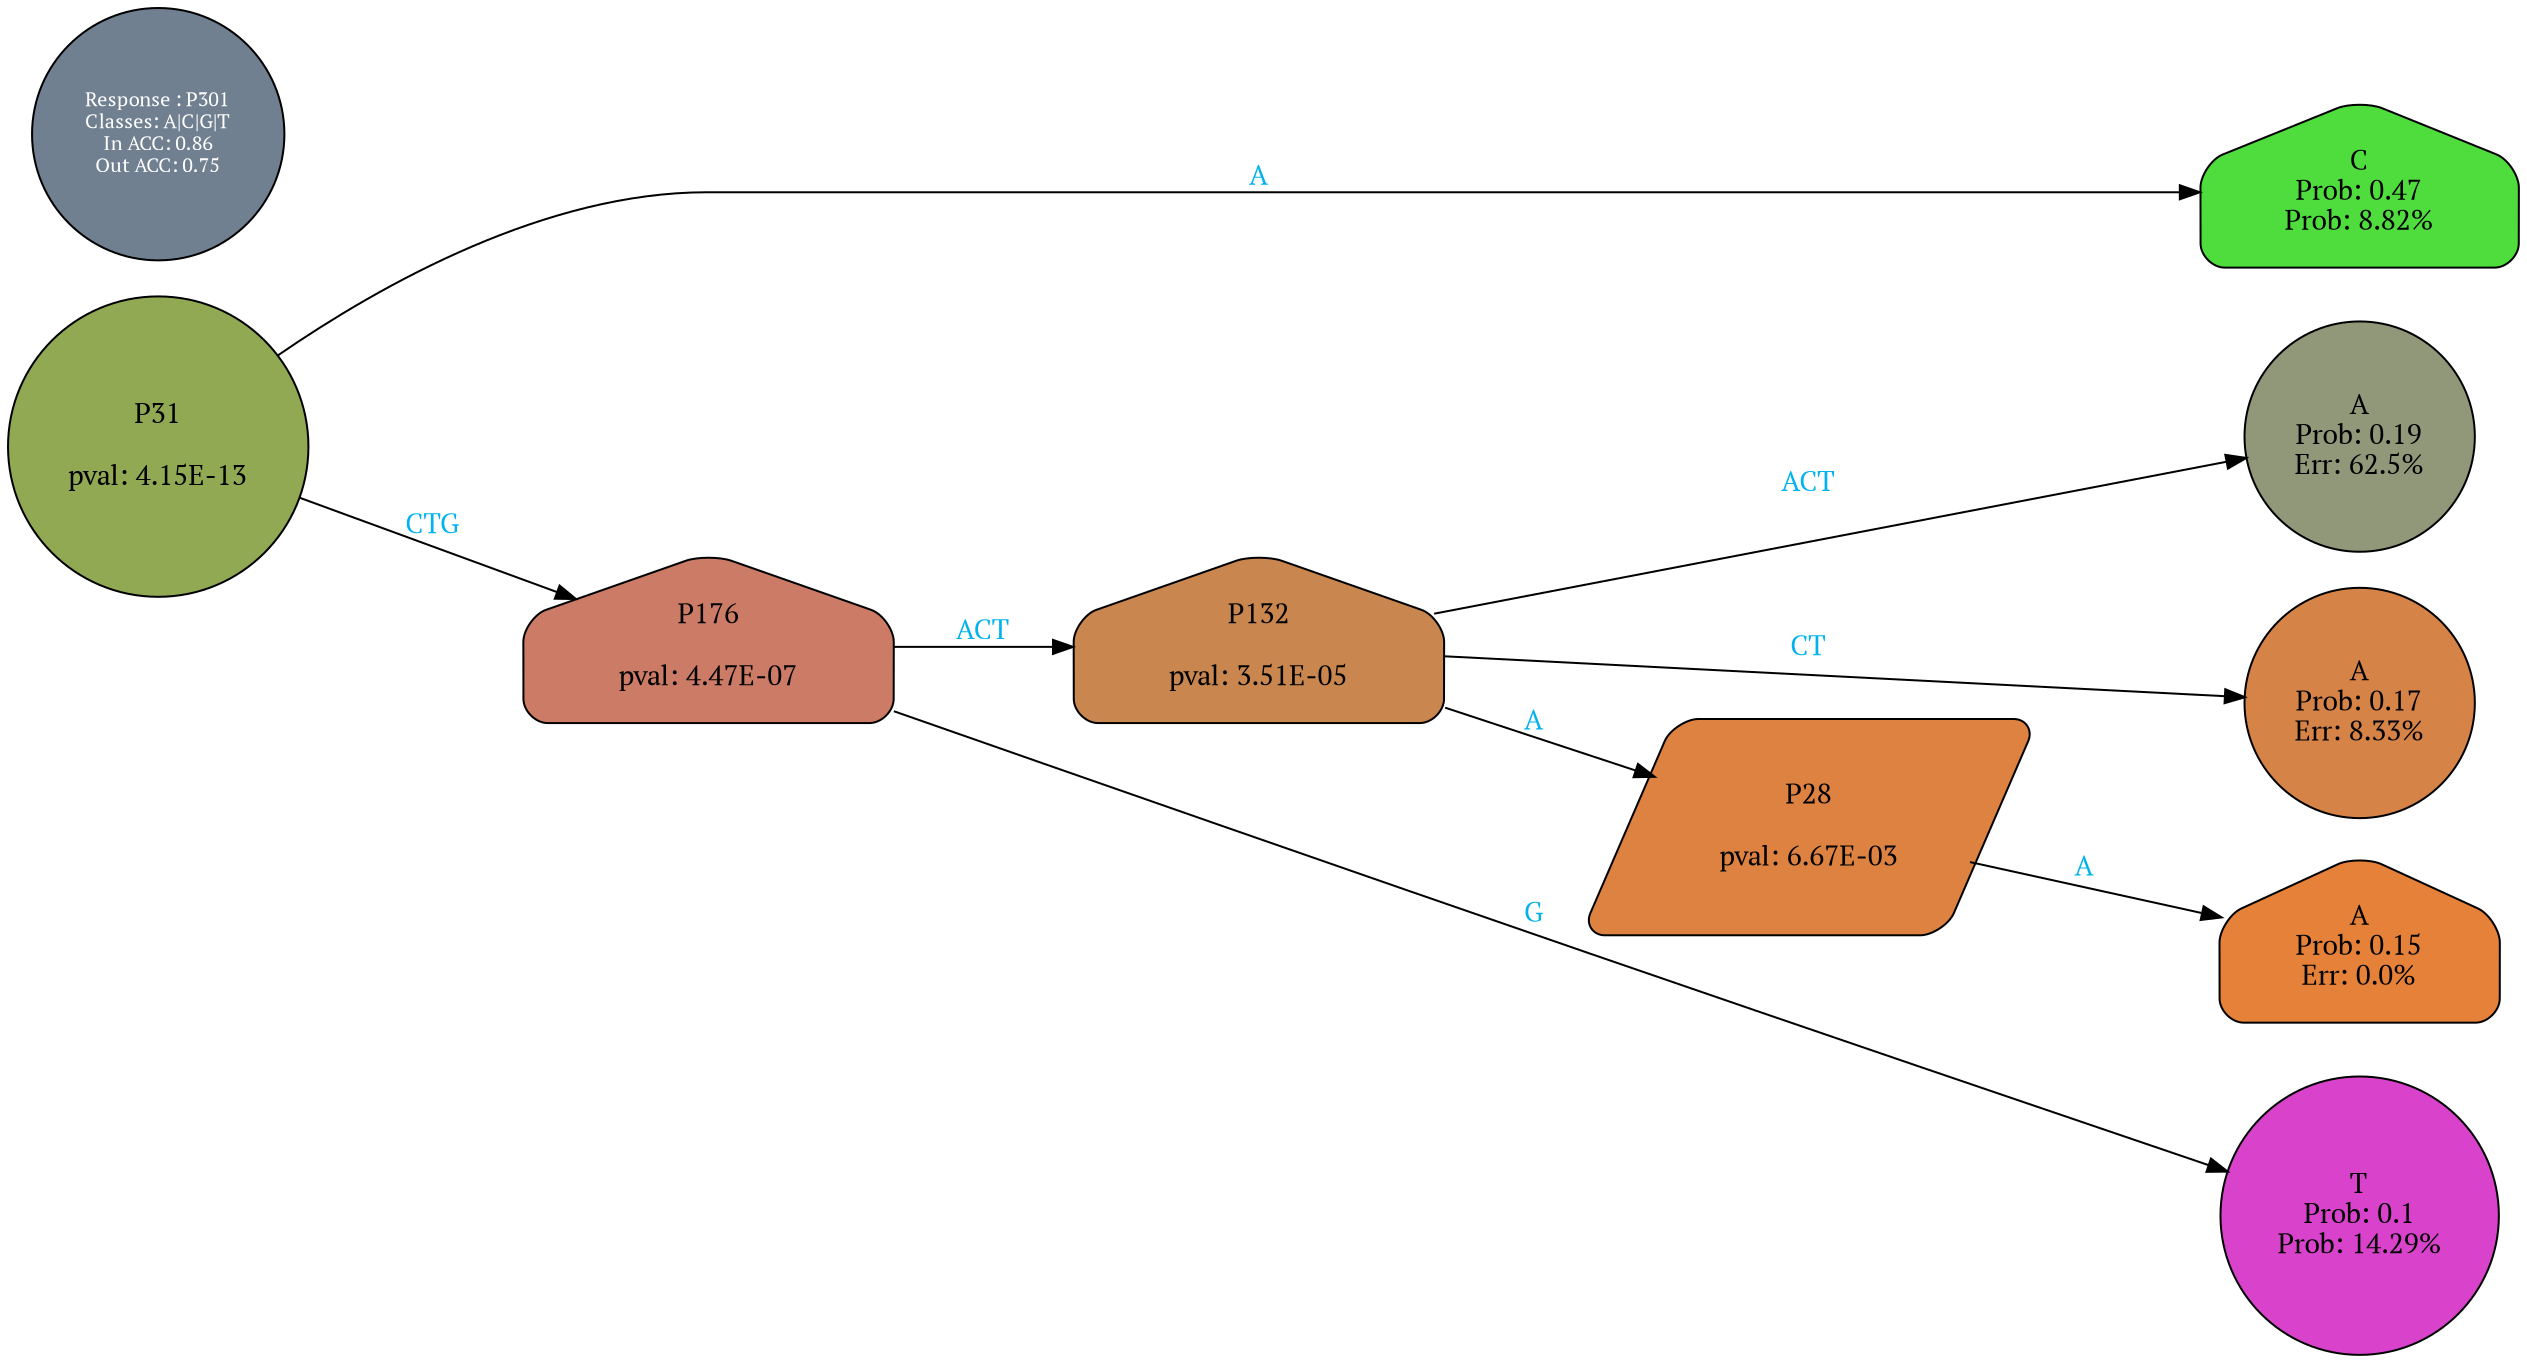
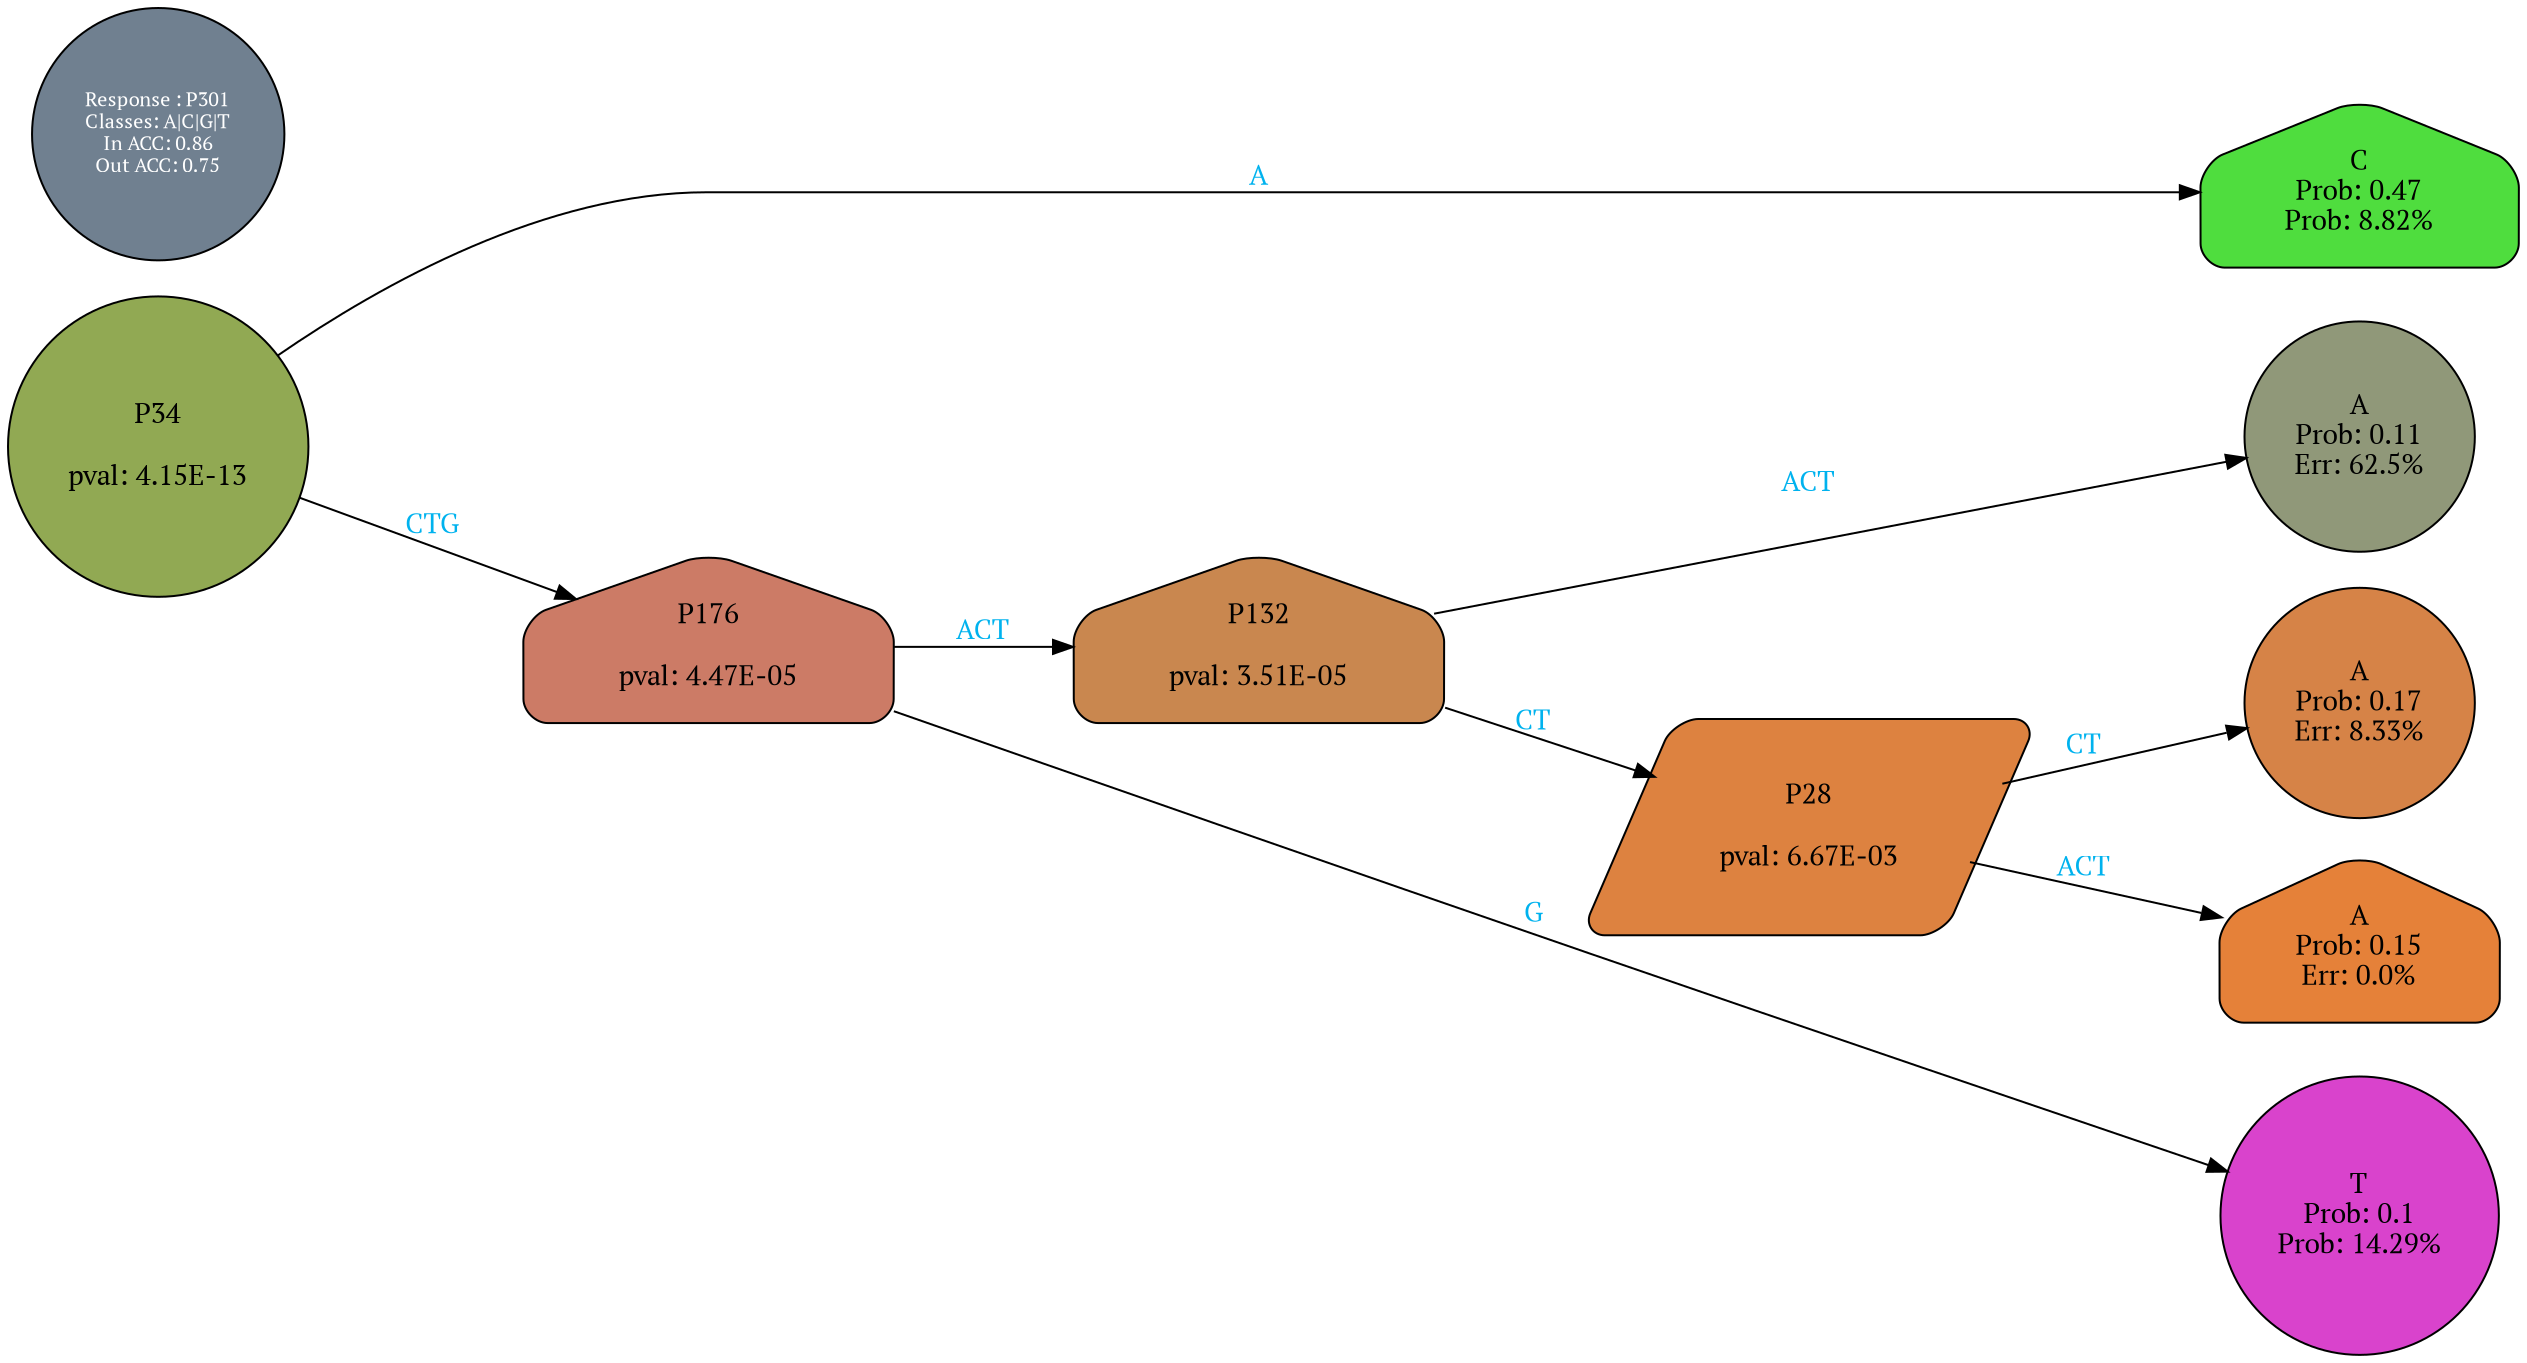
node "A Prob: 0.19 Err: 62.5%": label "A Prob: 0.19 Err: 62.5%" -> "A Prob: 0.11 Err: 62.5%"
node "P31 pval: 4.15E-13": label "P31 pval: 4.15E-13" -> "P34 pval: 4.15E-13"
node "P176 pval: 4.47E-07": label "P176 pval: 4.47E-07" -> "P176 pval: 4.47E-05"
edge "P132 pval: 3.51E-05" -> "A Prob: 0.17 Err: 8.33%": now "P28 pval: 6.67E-03" -> "A Prob: 0.17 Err: 8.33%"
edge "P132 pval: 3.51E-05" -> "P28 pval: 6.67E-03": label "A" -> "CT"
edge "P28 pval: 6.67E-03" -> "A Prob: 0.15 Err: 0.0%": label "A" -> "ACT"
